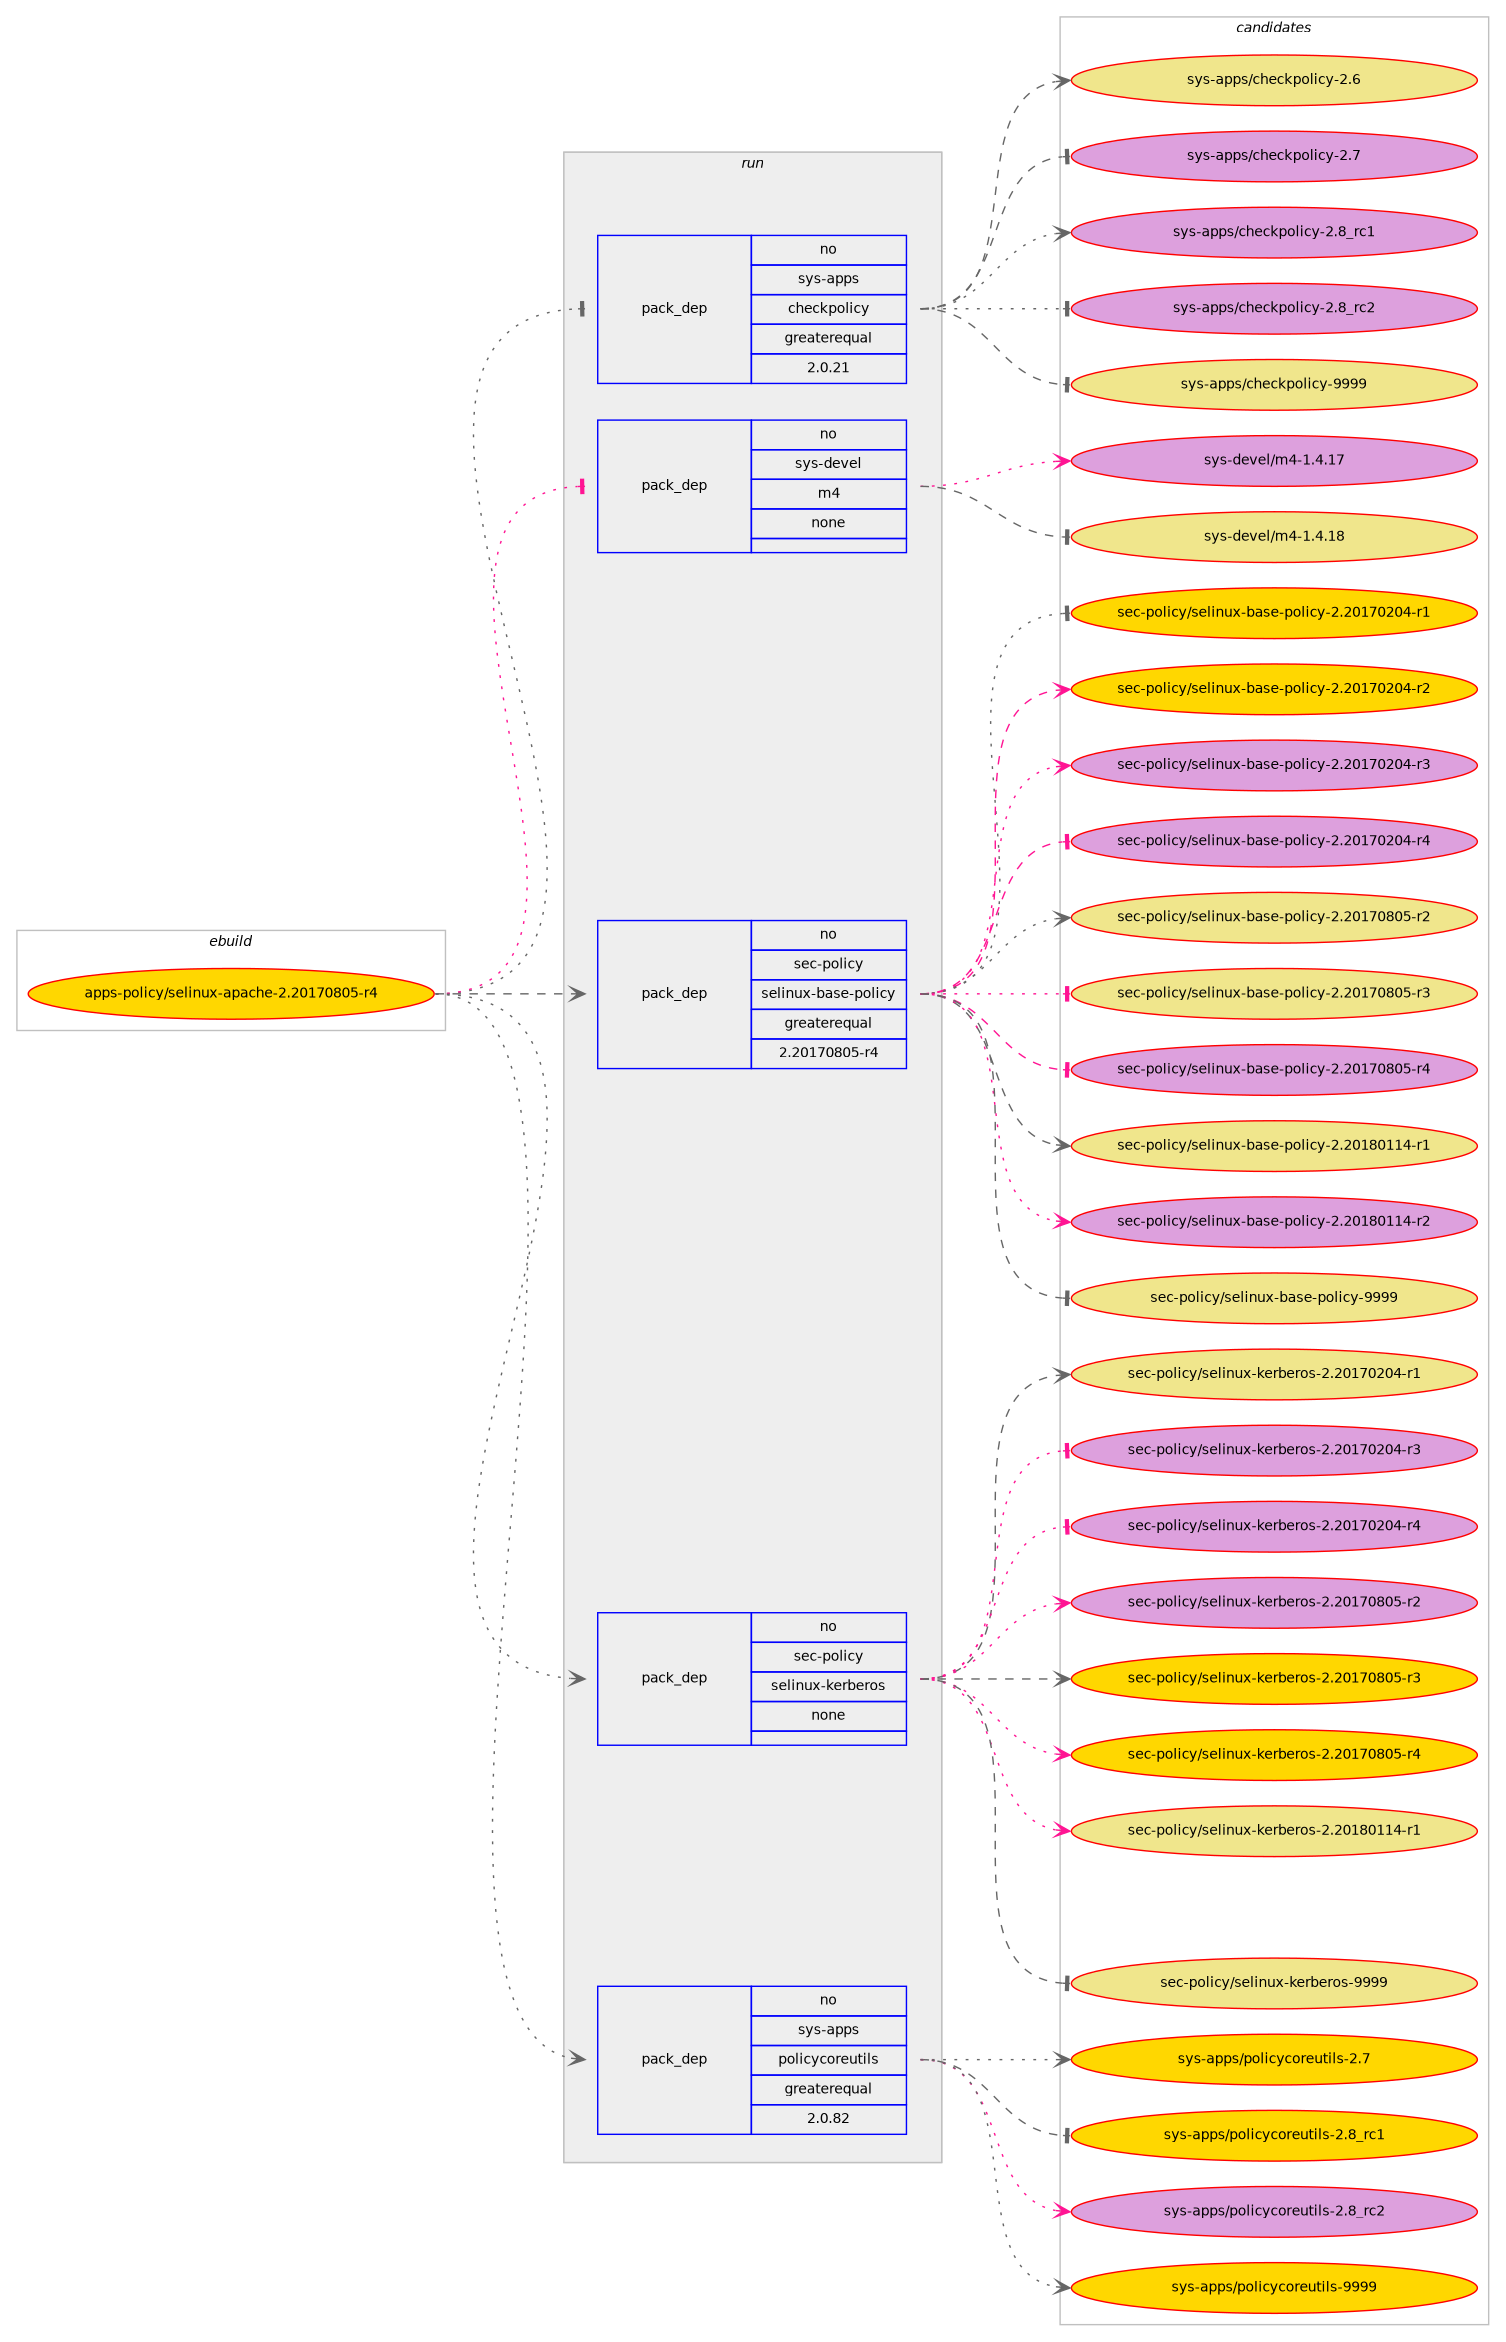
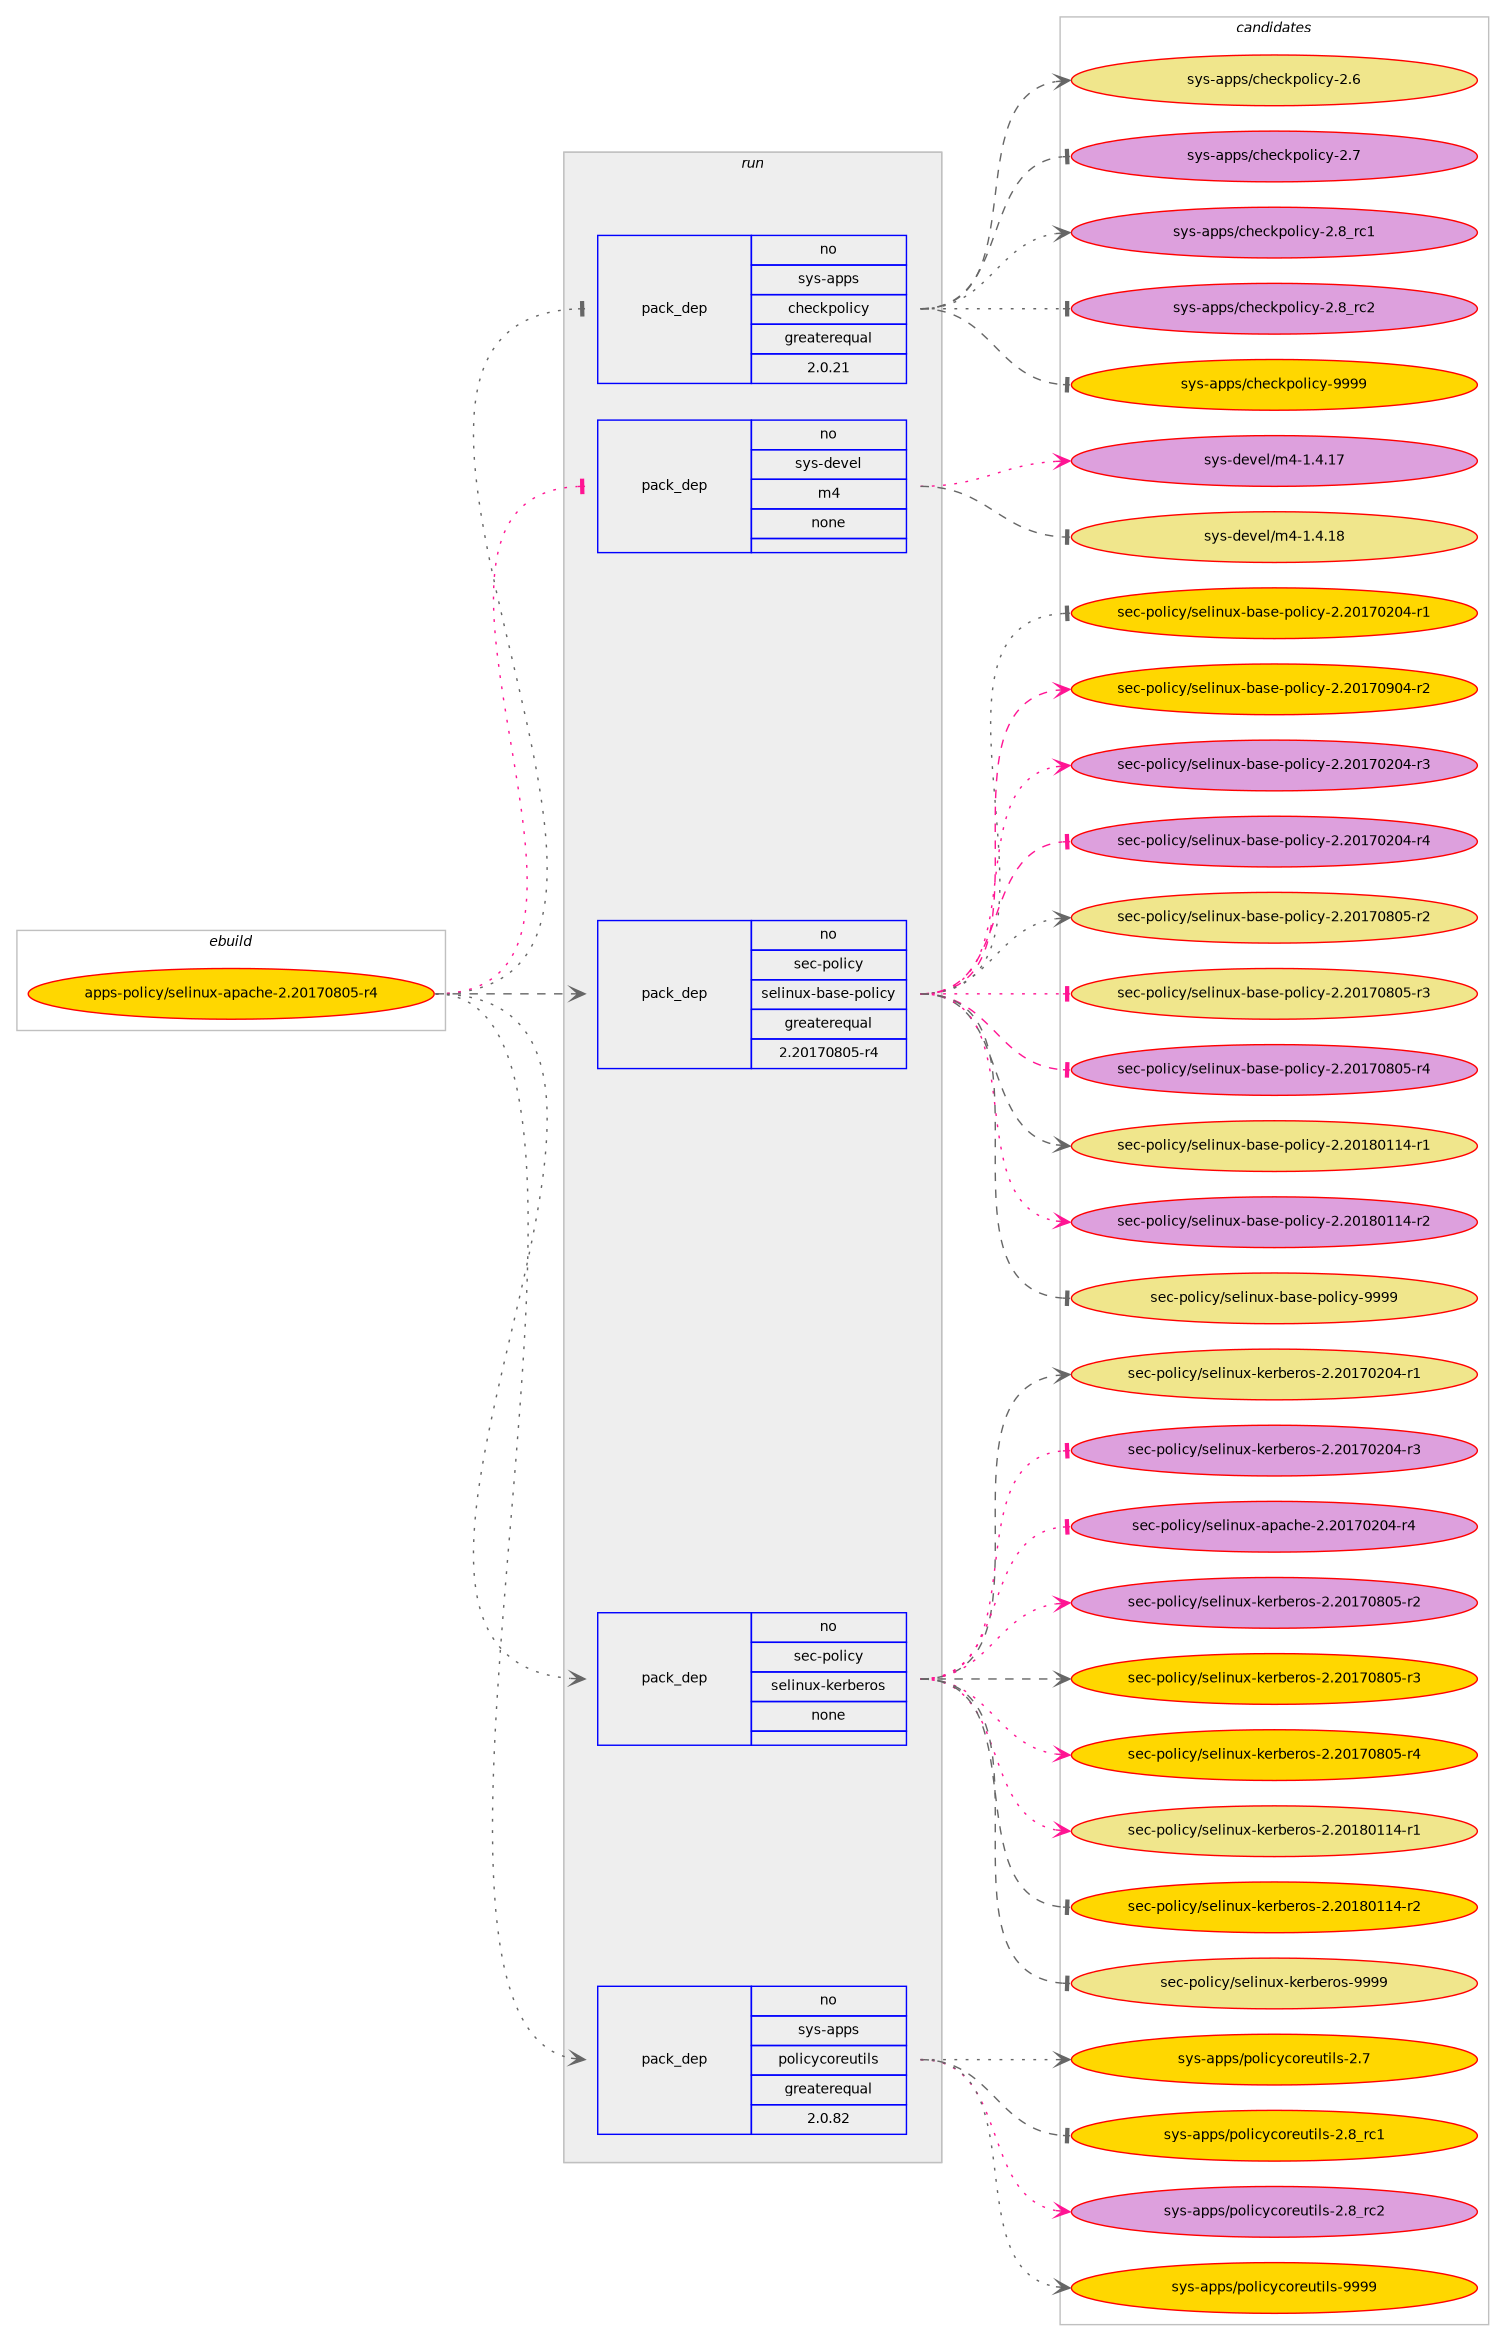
node "sys-apps/checkpolicy-9999": fillcolor khaki -> gold
node "sec-policy/selinux-base-policy-2.20170204-r2": label "sec-policy/selinux-base-policy-2.20170204-r2" -> "sec-policy/selinux-base-policy-2.20170904-r2"
node "sec-policy/selinux-kerberos-2.20170204-r4": label "sec-policy/selinux-kerberos-2.20170204-r4" -> "sec-policy/selinux-apache-2.20170204-r4"
node "sec-policy/selinux-kerberos-2.20180114-r2": added
